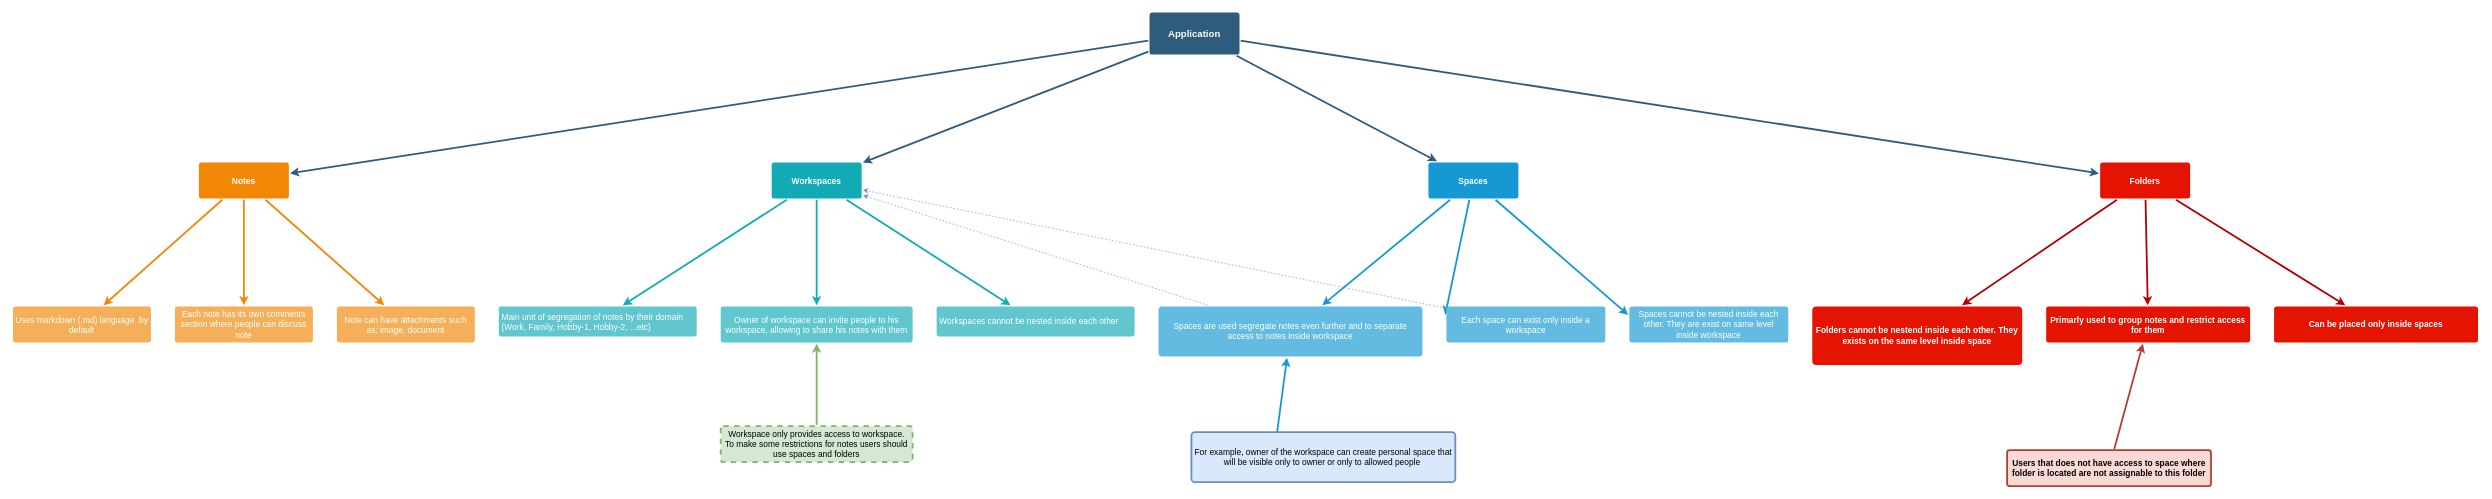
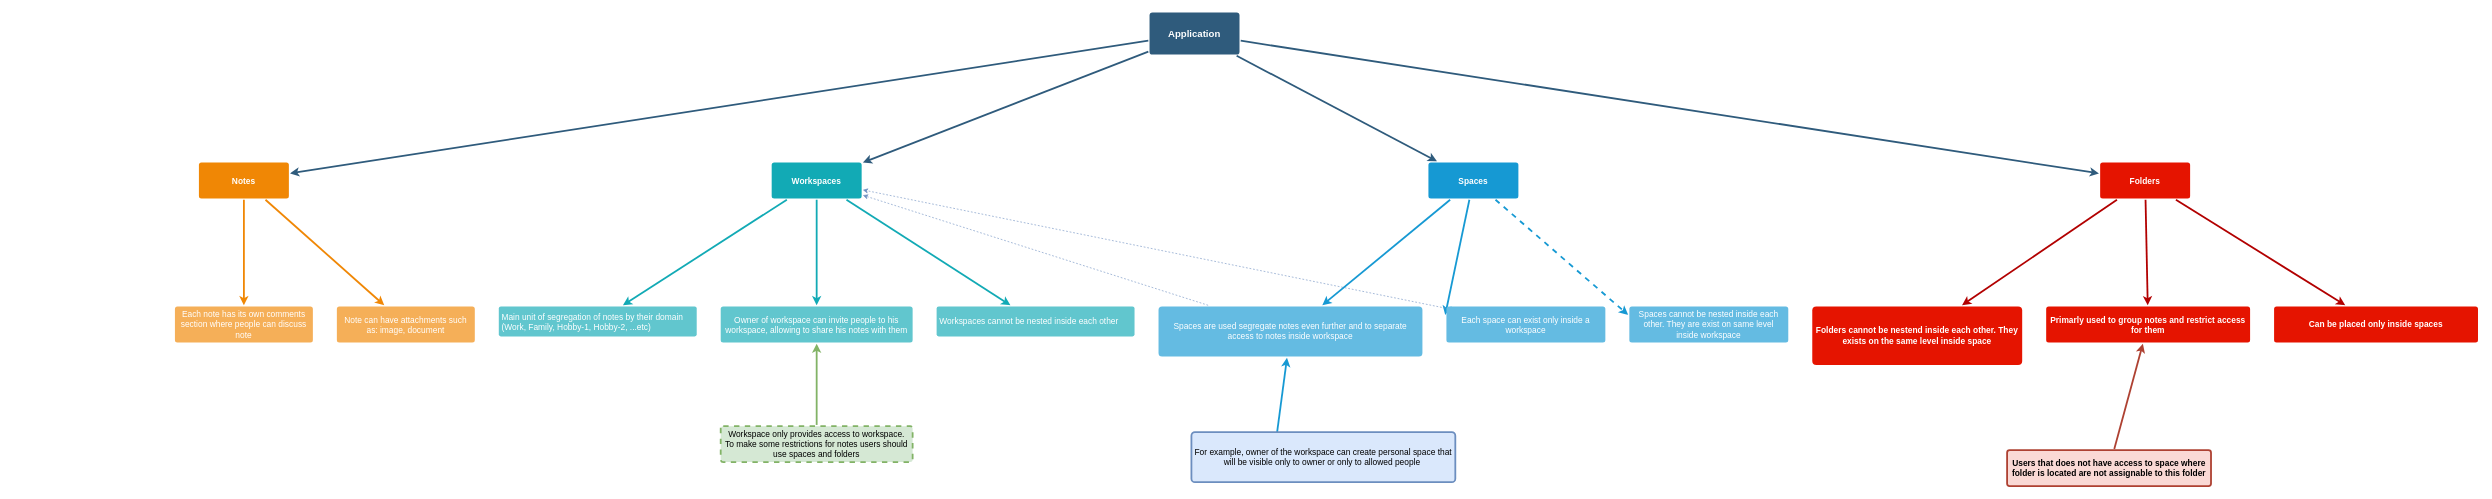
edge "Notes" -> "Uses markdown (.md) language by default": removed
edge "Spaces" -> "Spaces cannot be nested inside each other. They are exist on same level inside workspace": style solid -> dashed
node "Uses markdown (.md) language by default": removed
